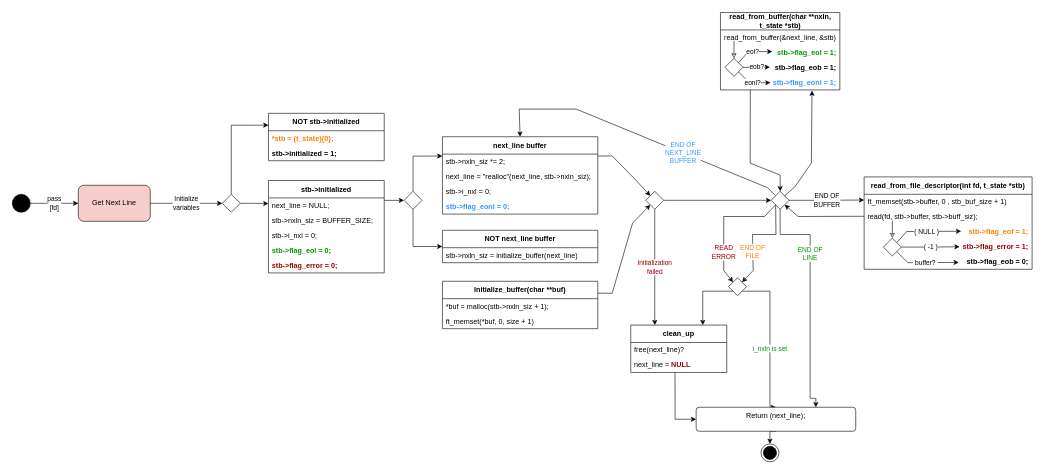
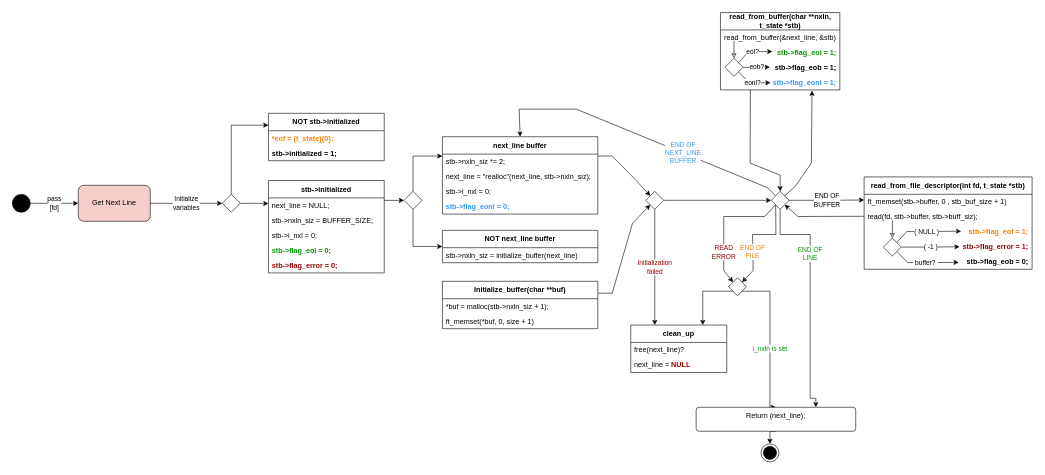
node "*stb = (t_state){0};": label "*stb = (t_state){0};" -> "*eof = (t_state){0};"
edge "next_line = NULL" -> "Return (next_line);": removed
